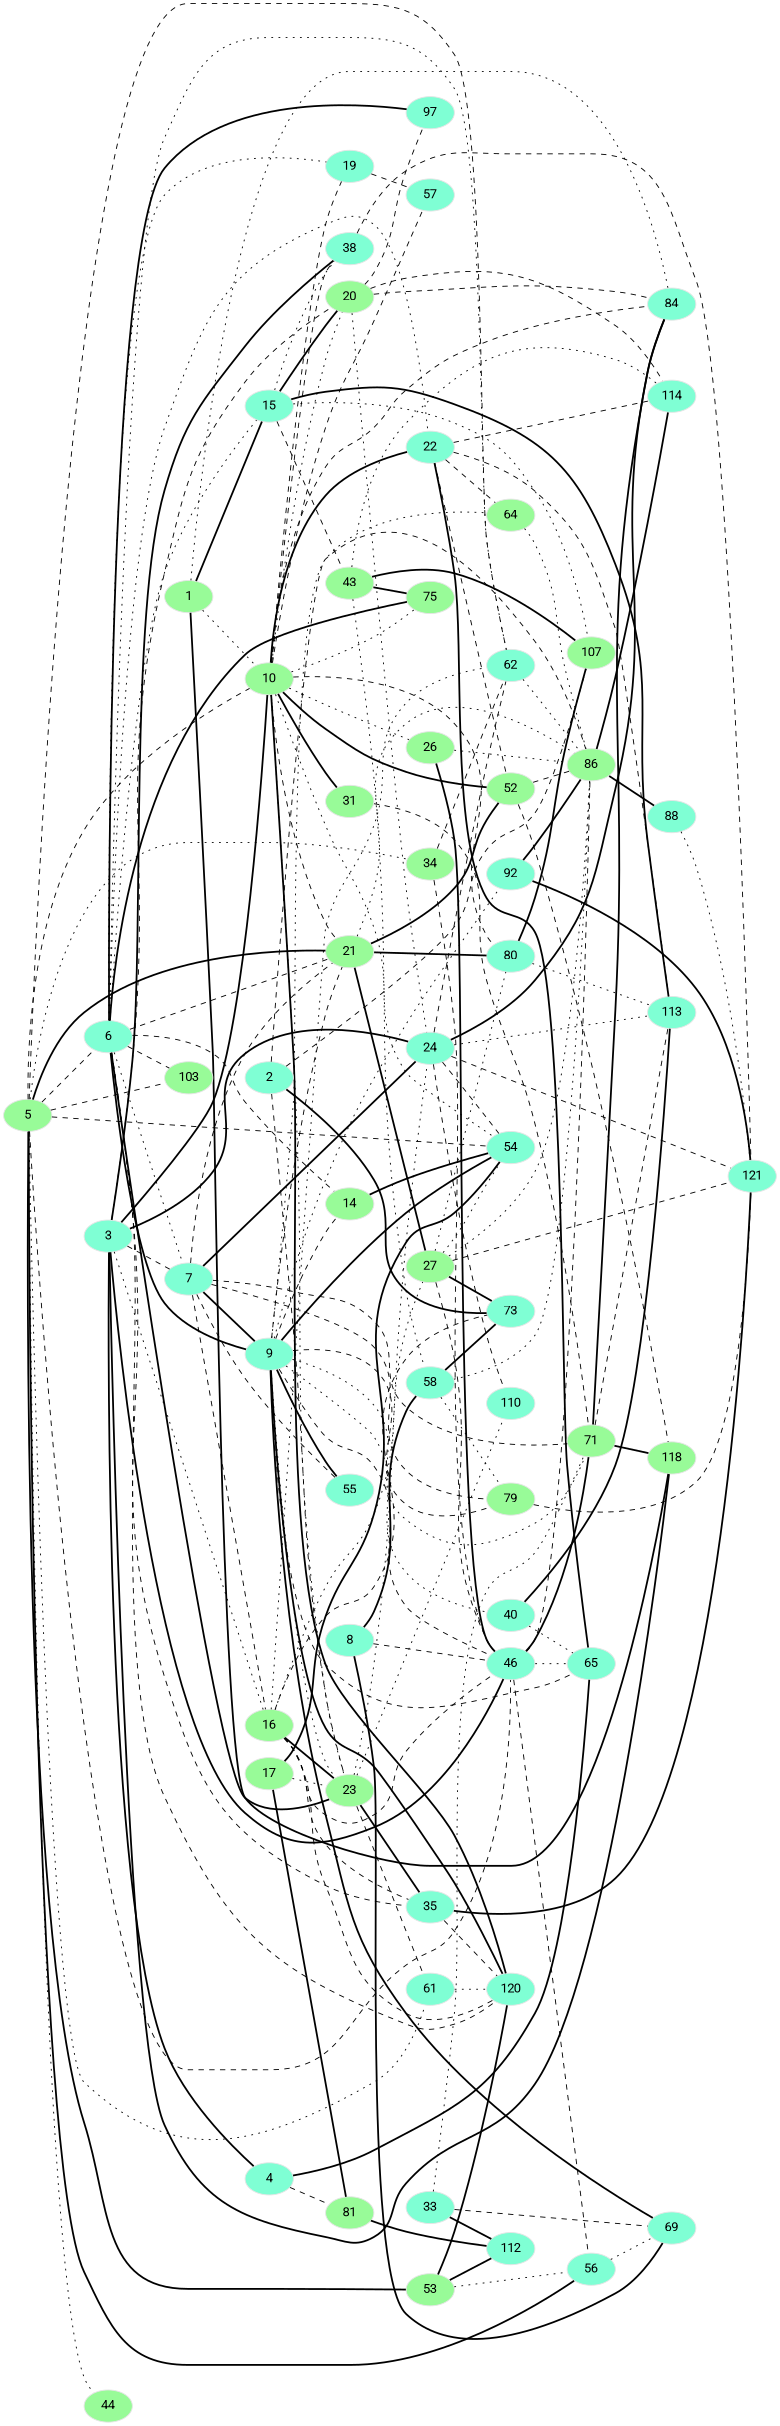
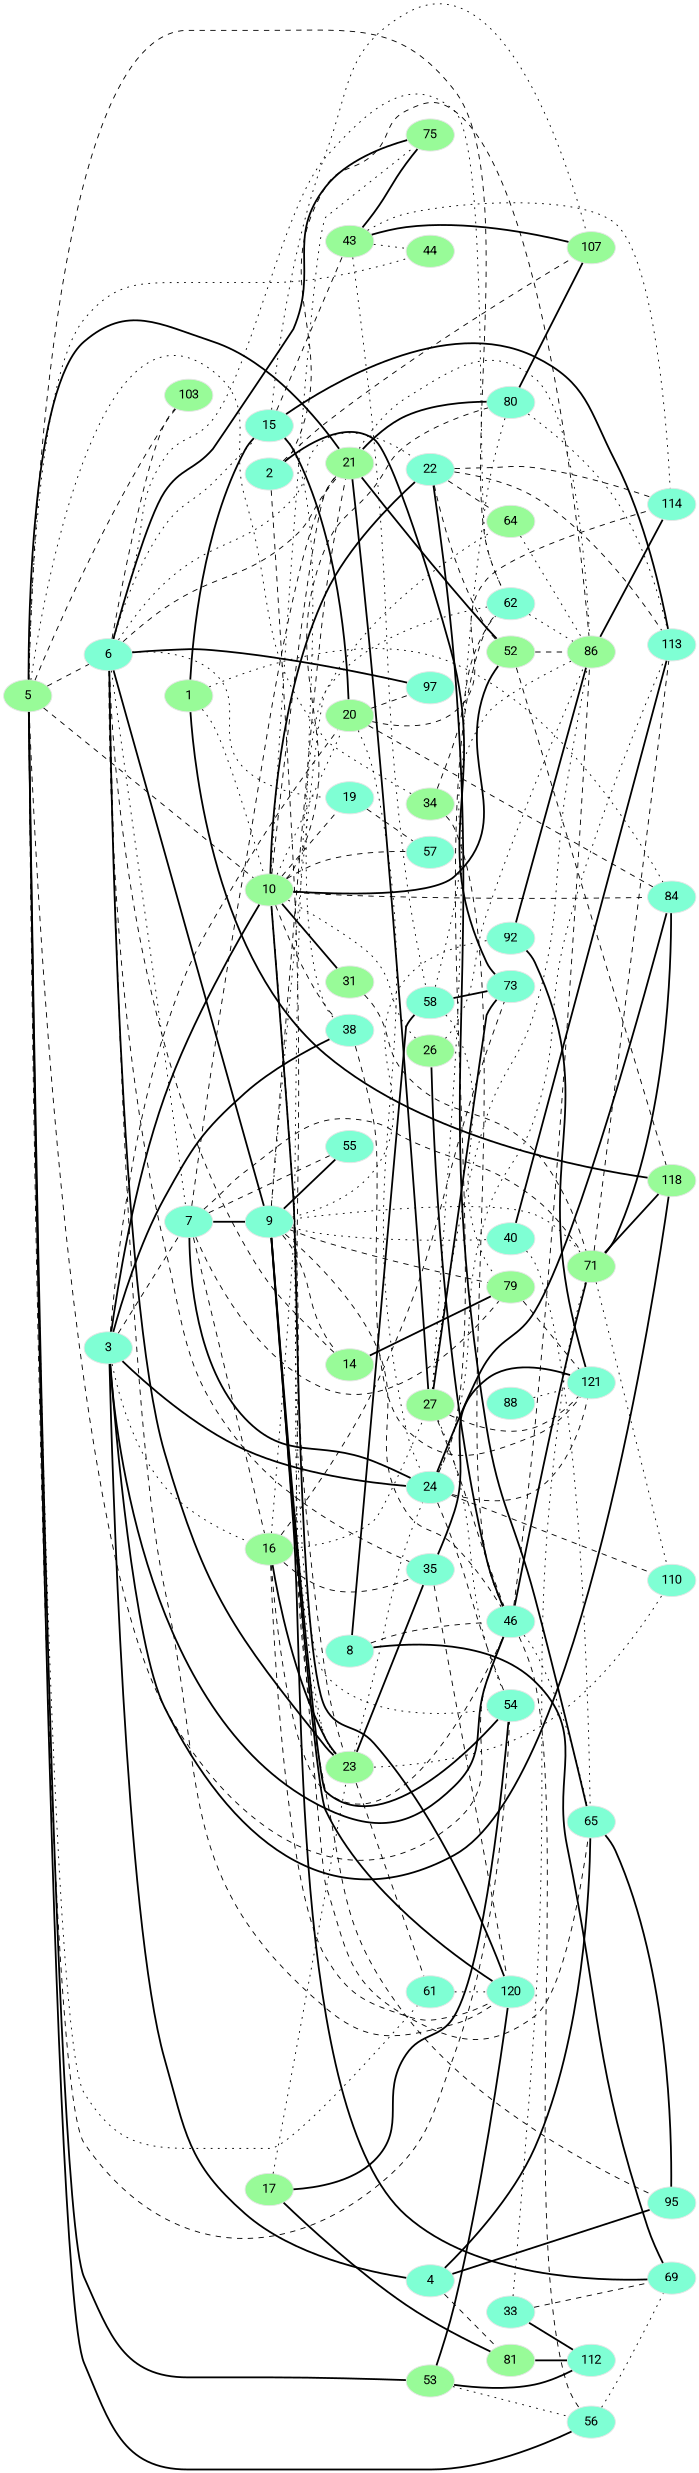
edge "43" -- "44": added
edge "86" -- "88": removed
edge "54" -- "14": now "79" -- "14"
edge "71" -- "110": added
node "95": added
